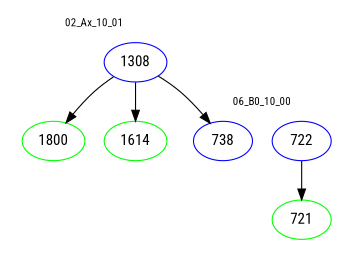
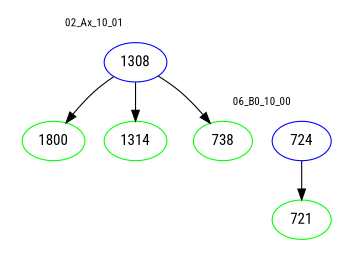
node "1614": label "1614" -> "1314"
node "738": color blue -> green
node "722": label "722" -> "724"
